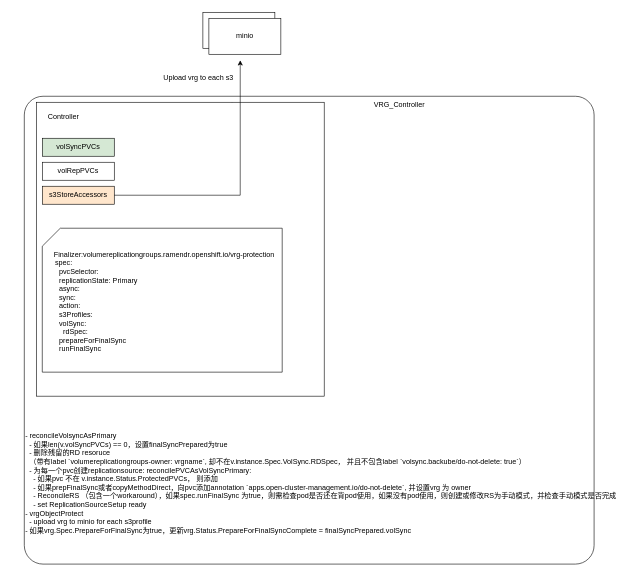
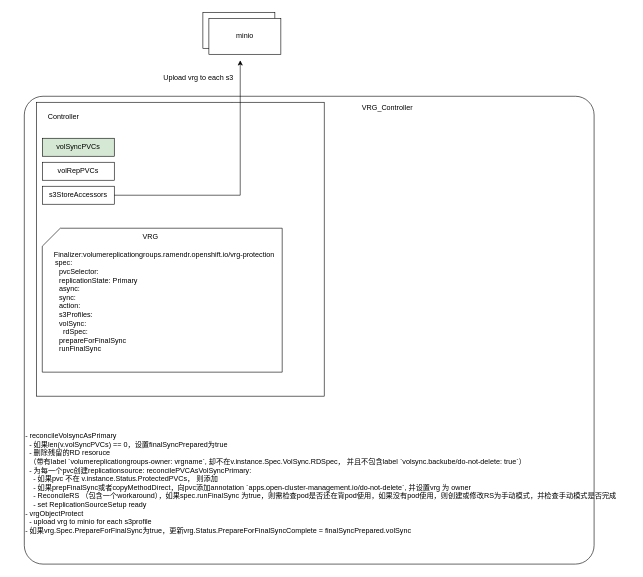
node "VRG_Controller": moved (399, 105) -> (387, 108)
node "s3StoreAccessors": fillcolor #ffe6cc -> #ffffff
node "VRG": added
